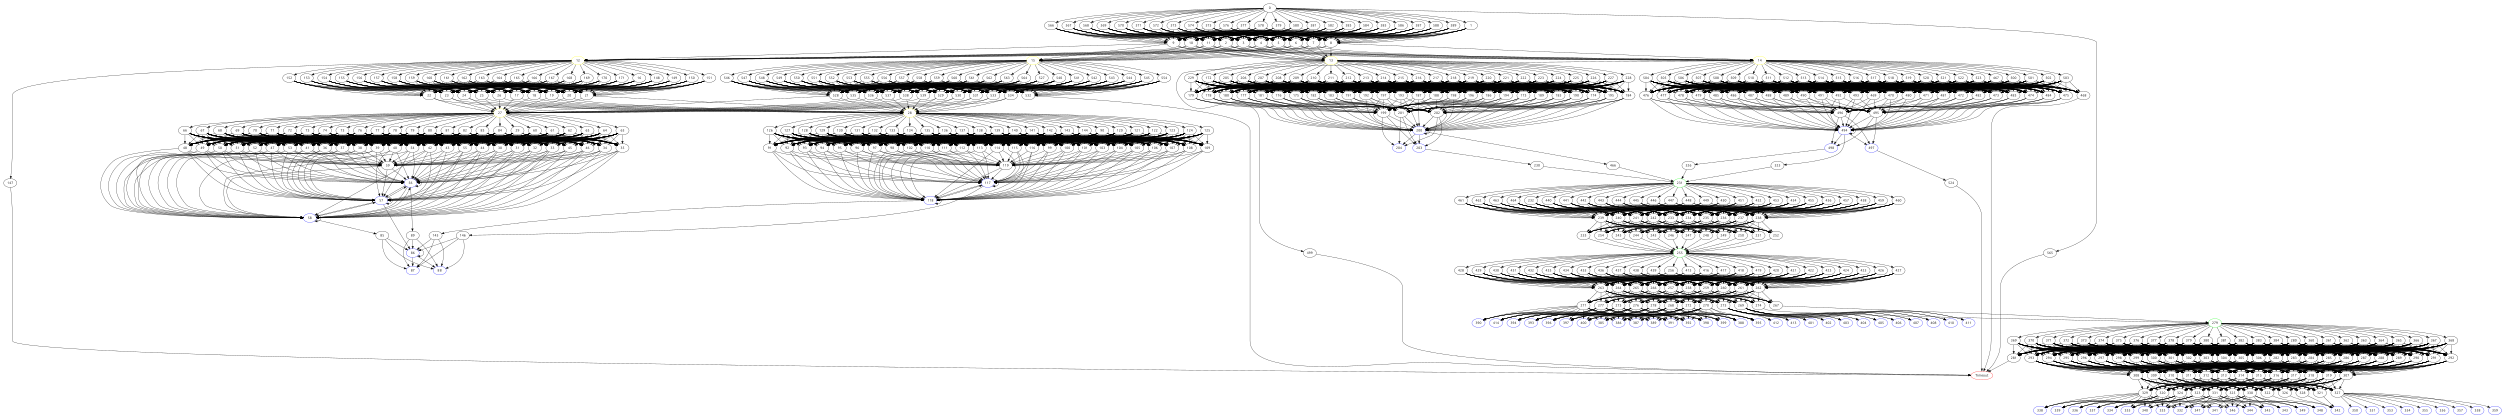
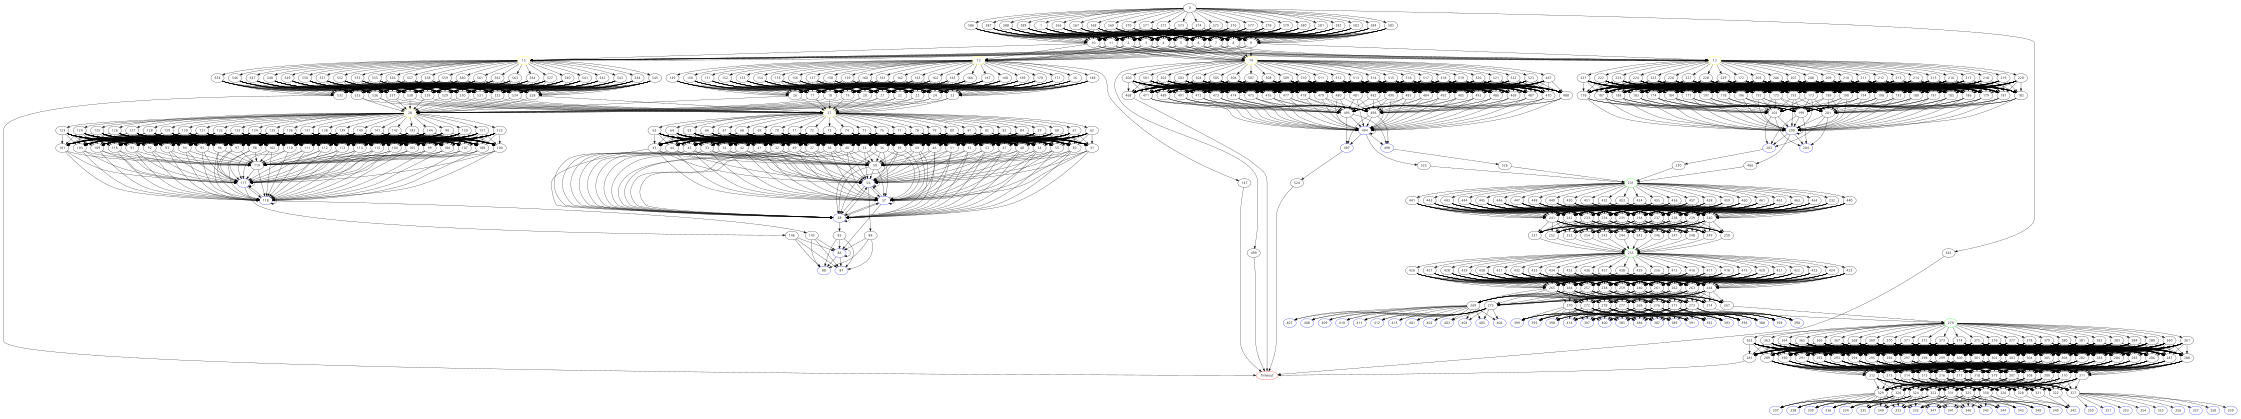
edge "43" -> "57": added
node "409": added
